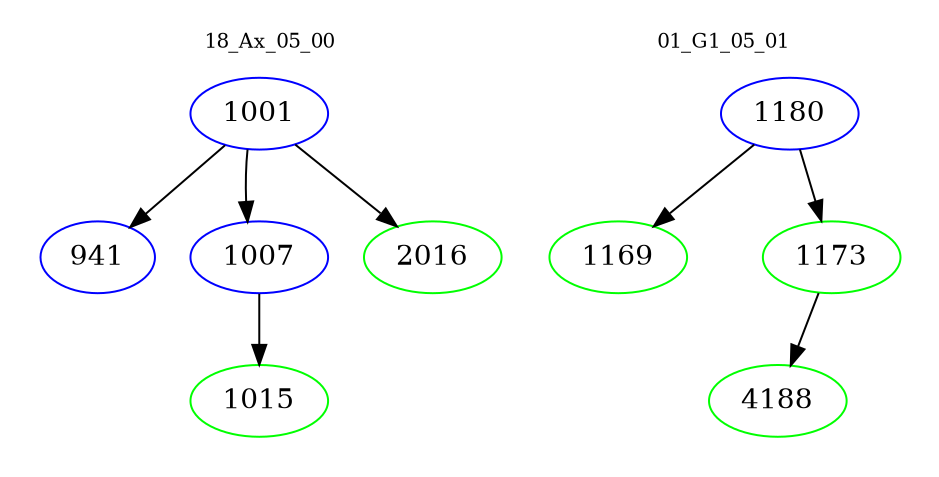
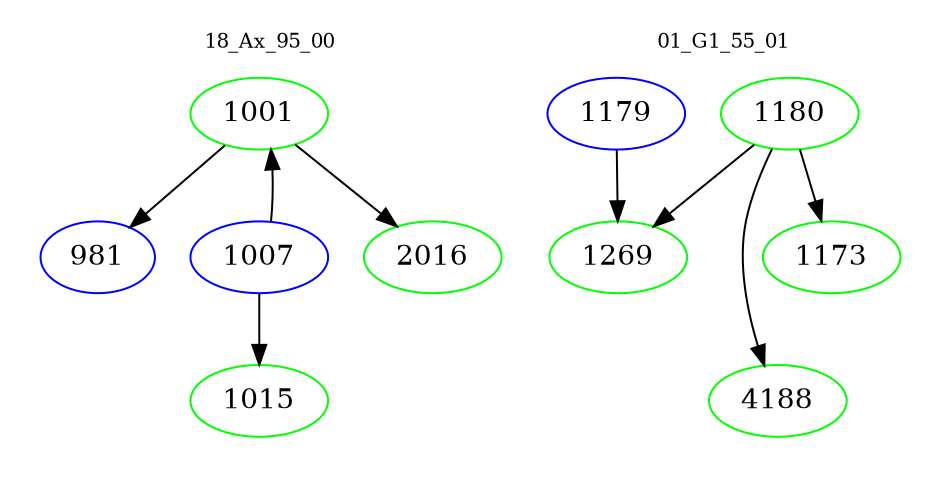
cluster "18_Ax_05_00": label "18_Ax_05_00" -> "18_Ax_95_00"
cluster "01_G1_05_01": label "01_G1_05_01" -> "01_G1_55_01"
node "1001": color blue -> green
node "1179": added
node "1180": color blue -> green
edge "1001" -> "1007": reversed
node "941": label "941" -> "981"
node "1169": label "1169" -> "1269"
edge "1173" -> "4188": now "1180" -> "4188"
